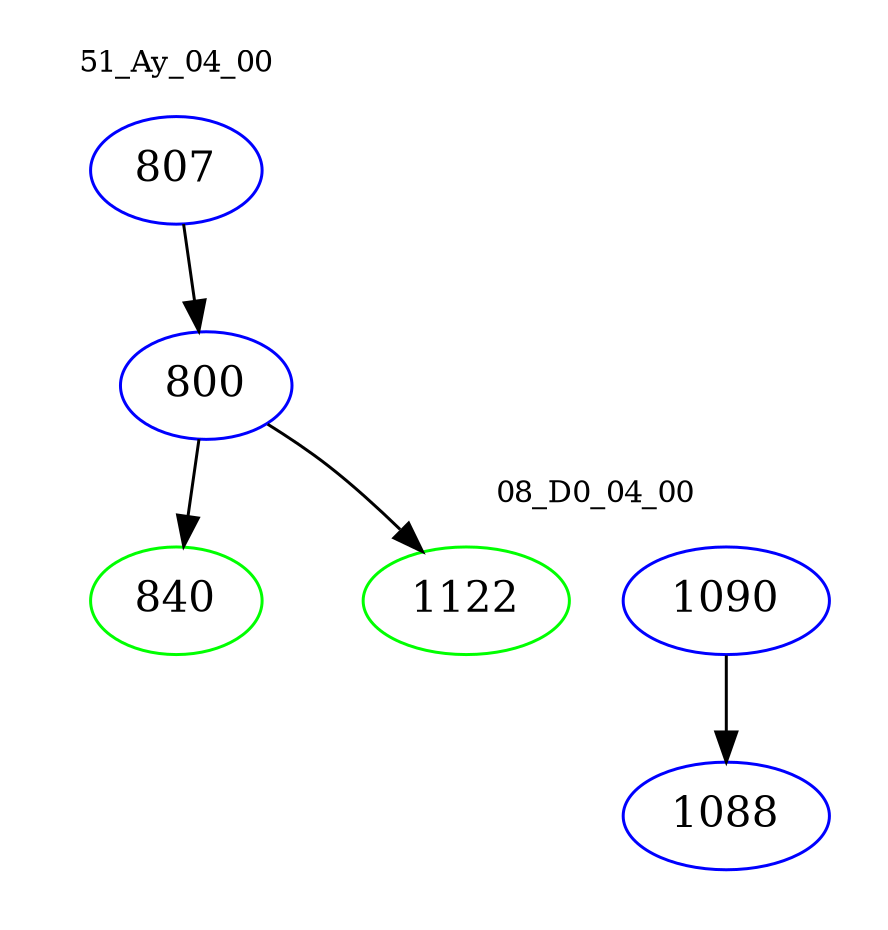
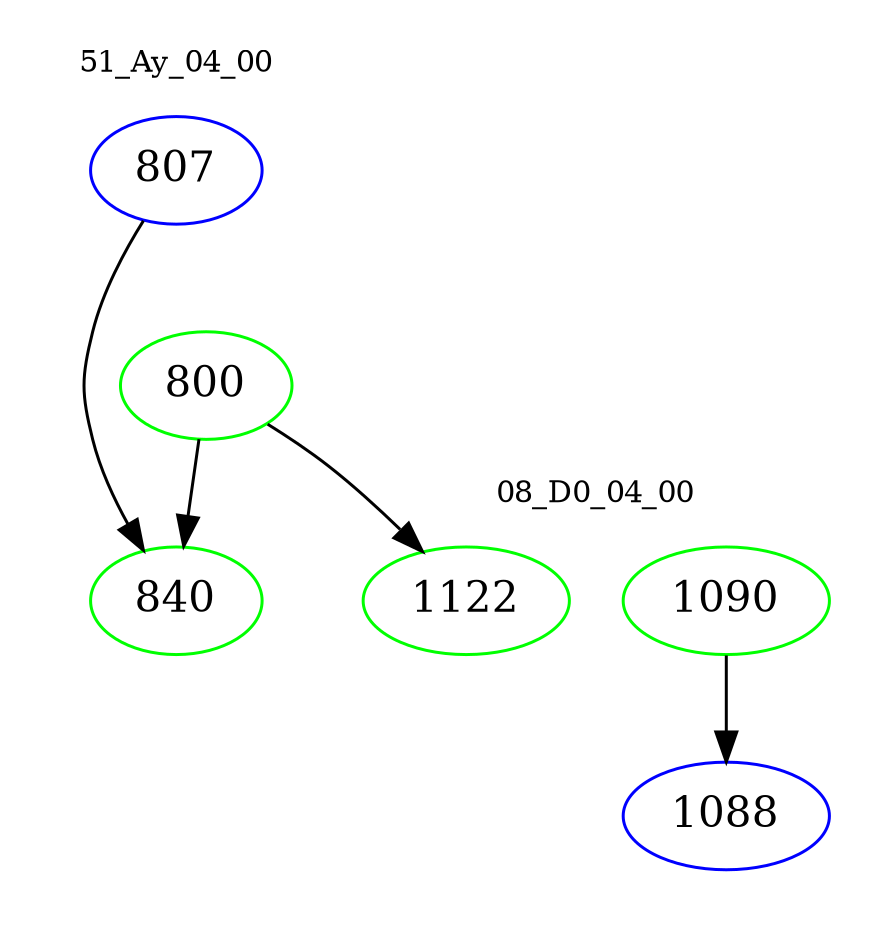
edge "807" -> "800": now "807" -> "840"
node "800": color blue -> green
node "1090": color blue -> green
